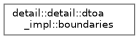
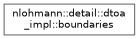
node "detail::detail::dtoa _impl::boundaries": label "detail::detail::dtoa _impl::boundaries" -> "nlohmann::detail::dtoa _impl::boundaries"
